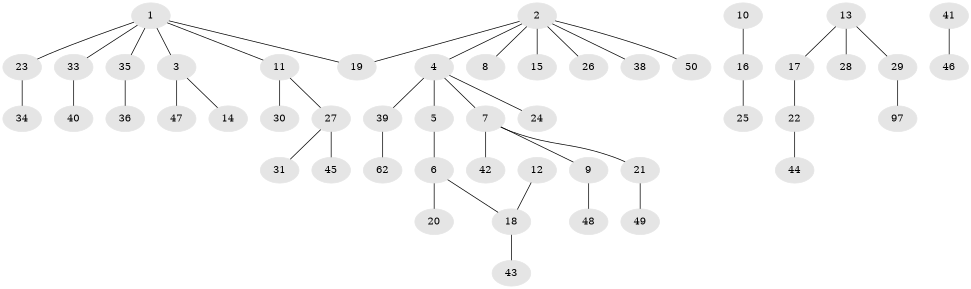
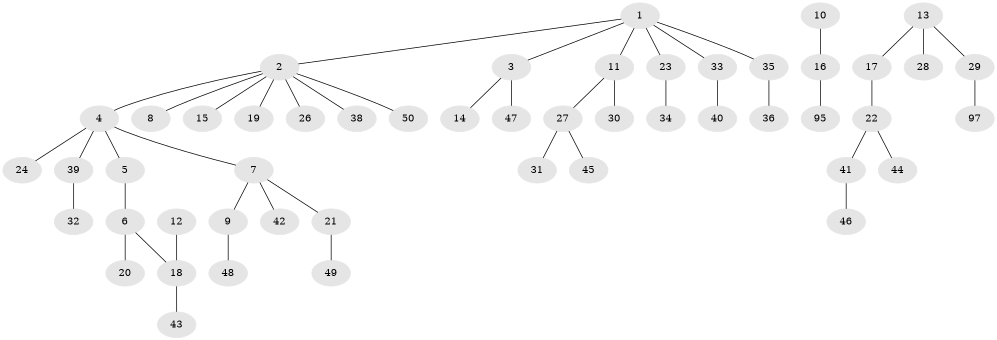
edge "1" -- "19": now "1" -- "2"
node "25": label "25" -> "95"
edge "22" -- "41": added
node "62": label "62" -> "32"
